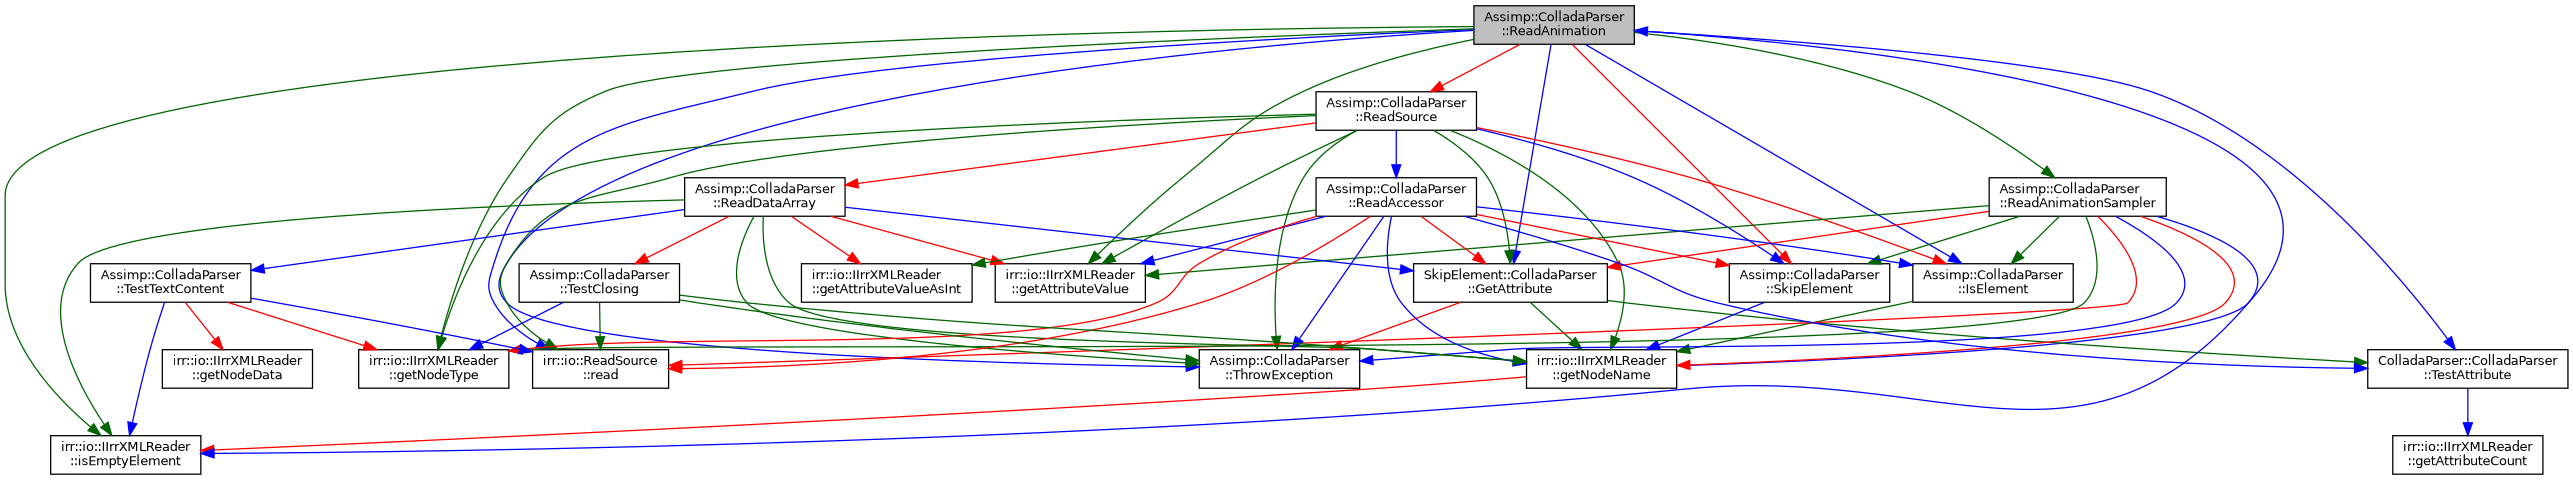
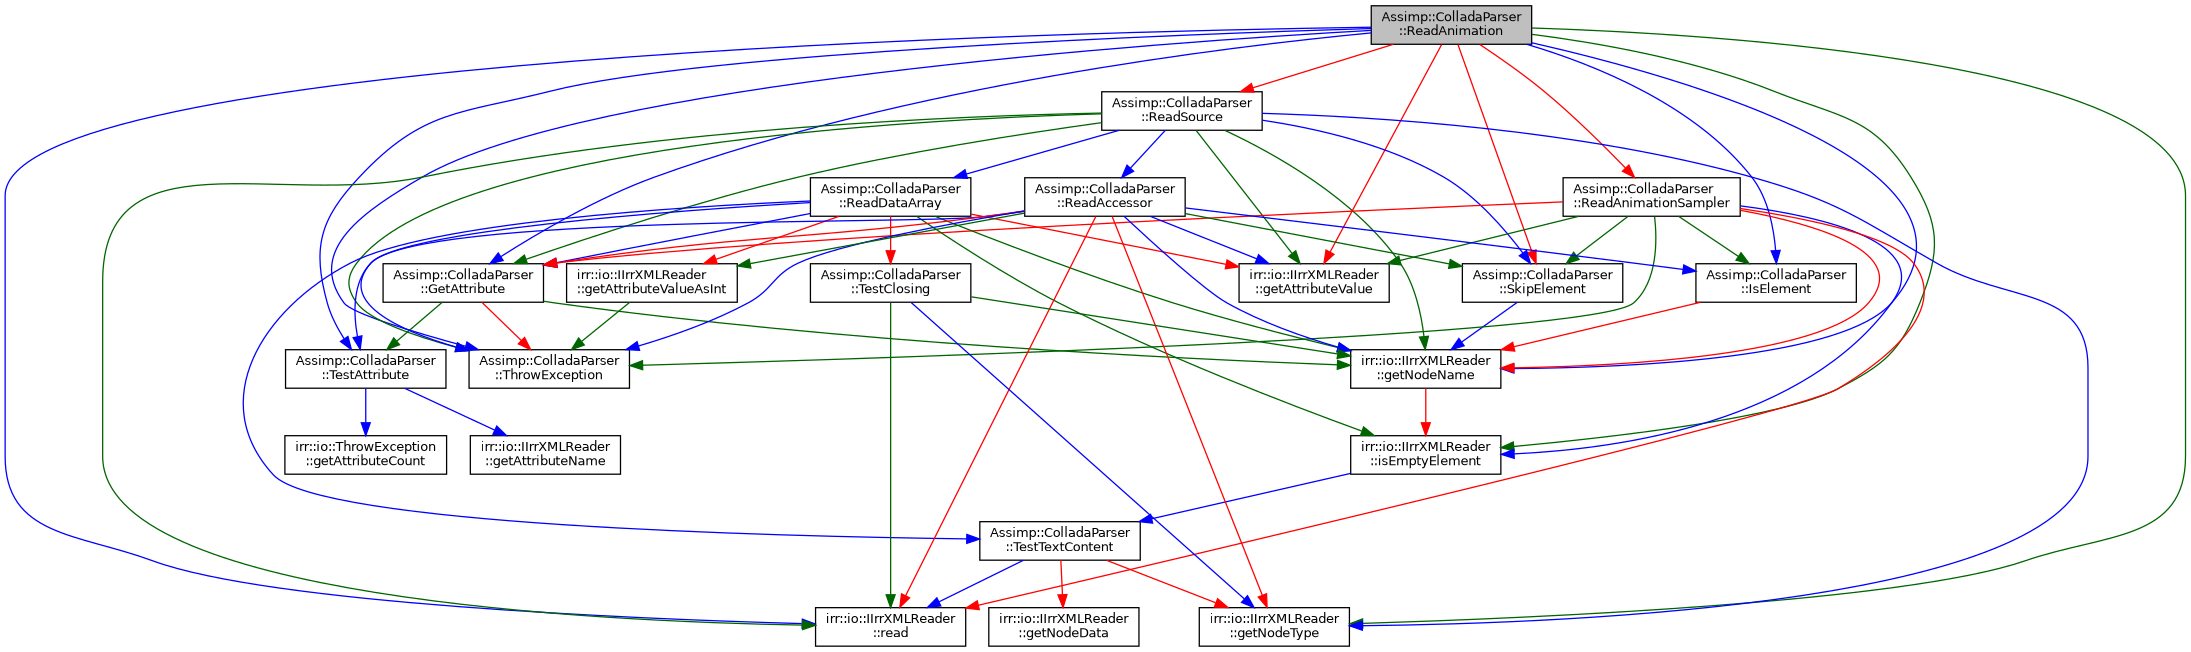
edge "Assimp::ColladaParser ::ReadAnimation" -> "Assimp::ColladaParser ::ReadAnimationSampler": color darkgreen -> red
edge "Assimp::ColladaParser ::ReadAnimation" -> "irr::io::IIrrXMLReader ::getAttributeValue": color darkgreen -> red
edge "Assimp::ColladaParser ::ReadSource" -> "irr::io::IIrrXMLReader ::getNodeType": color darkgreen -> blue
edge "Assimp::ColladaParser ::ReadSource" -> "Assimp::ColladaParser ::ReadDataArray": color red -> blue
edge "Assimp::ColladaParser ::ReadSource" -> "Assimp::ColladaParser ::IsElement": removed
edge "irr::io::IIrrXMLReader ::getNodeName" -> "Assimp::ColladaParser ::ReadAnimation": reversed
edge "Assimp::ColladaParser ::ReadAccessor" -> "Assimp::ColladaParser ::SkipElement": color red -> darkgreen
node "SkipElement::ColladaParser ::GetAttribute": label "SkipElement::ColladaParser ::GetAttribute" -> "Assimp::ColladaParser ::GetAttribute"
edge "Assimp::ColladaParser ::IsElement" -> "irr::io::IIrrXMLReader ::getNodeName": color darkgreen -> red
edge "Assimp::ColladaParser ::ReadDataArray" -> "Assimp::ColladaParser ::ThrowException": color darkgreen -> blue
edge "Assimp::ColladaParser ::TestClosing" -> "Assimp::ColladaParser ::ThrowException": now "irr::io::IIrrXMLReader ::getAttributeValueAsInt" -> "Assimp::ColladaParser ::ThrowException"
edge "Assimp::ColladaParser ::ReadAnimationSampler" -> "Assimp::ColladaParser ::ThrowException": color blue -> darkgreen
edge "Assimp::ColladaParser ::ReadAnimationSampler" -> "irr::io::IIrrXMLReader ::getNodeType": removed
edge "Assimp::ColladaParser ::TestTextContent" -> "irr::io::IIrrXMLReader ::isEmptyElement": reversed
node "irr::io::ReadSource ::read": label "irr::io::ReadSource ::read" -> "irr::io::IIrrXMLReader ::read"
node "ColladaParser::ColladaParser ::TestAttribute": label "ColladaParser::ColladaParser ::TestAttribute" -> "Assimp::ColladaParser ::TestAttribute"
node "irr::io::IIrrXMLReader ::getAttributeName": added
node "irr::io::IIrrXMLReader ::getAttributeCount": label "irr::io::IIrrXMLReader ::getAttributeCount" -> "irr::io::ThrowException ::getAttributeCount"
